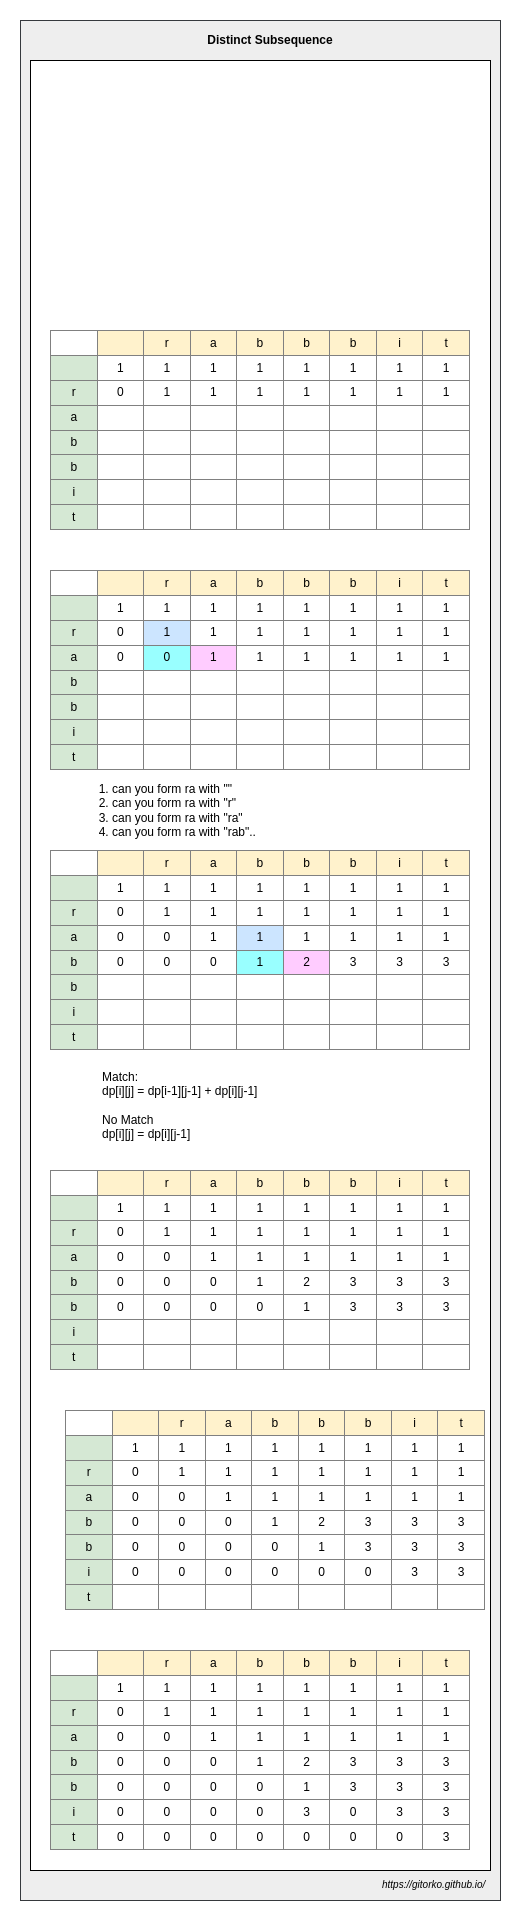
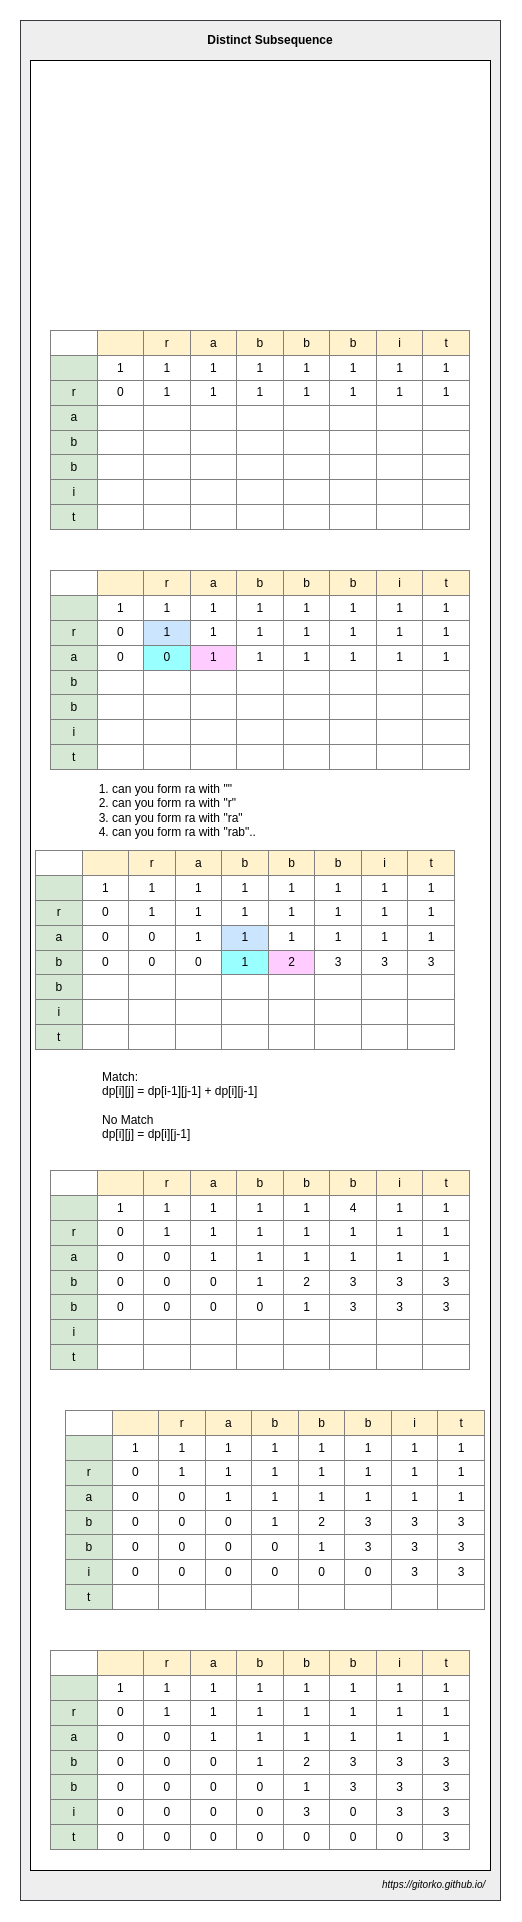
node "r a b b b i t 1 1 1 1 1 1 1 1 r 0 1 1 1 1 1 1 1 a 0 0 1 1 1 1 1 1 b 0 0 0 1 2 3 3 3 b i t": moved (261, 951) -> (246, 951)
node "r a b b b i t 1 1 1 1 1 1 1 1 r 0 1 1 1 1 1 1 1 a 0 0 1 1 1 1 1 1 b 0 0 0 1 2 3 3 3 b 0 0 0 0 1 3 3 3 i t": label "r a b b b i t 1 1 1 1 1 1 1 1 r 0 1 1 1 1 1 1 1 a 0 0 1 1 1 1 1 1 b 0 0 0 1 2 3 3 3 b 0 0 0 0 1 3 3 3 i t" -> "r a b b b i t 1 1 1 1 1 4 1 1 r 0 1 1 1 1 1 1 1 a 0 0 1 1 1 1 1 1 b 0 0 0 1 2 3 3 3 b 0 0 0 0 1 3 3 3 i t"
